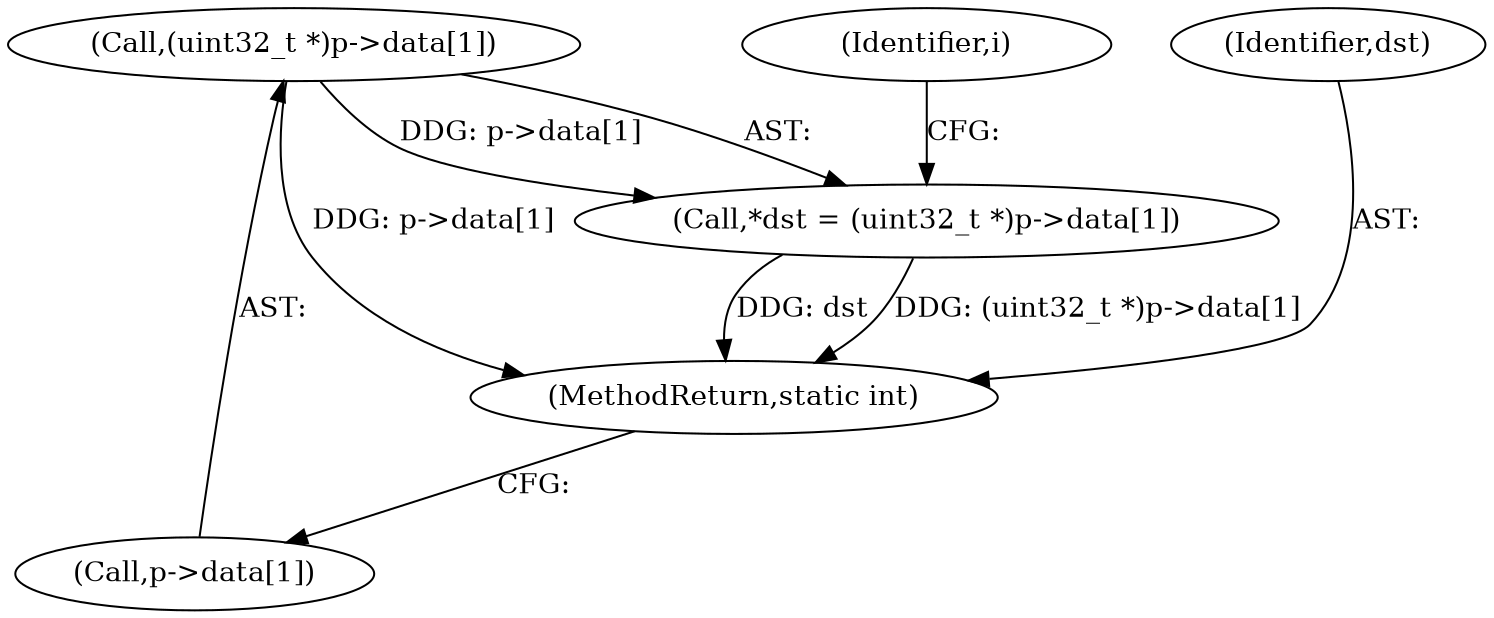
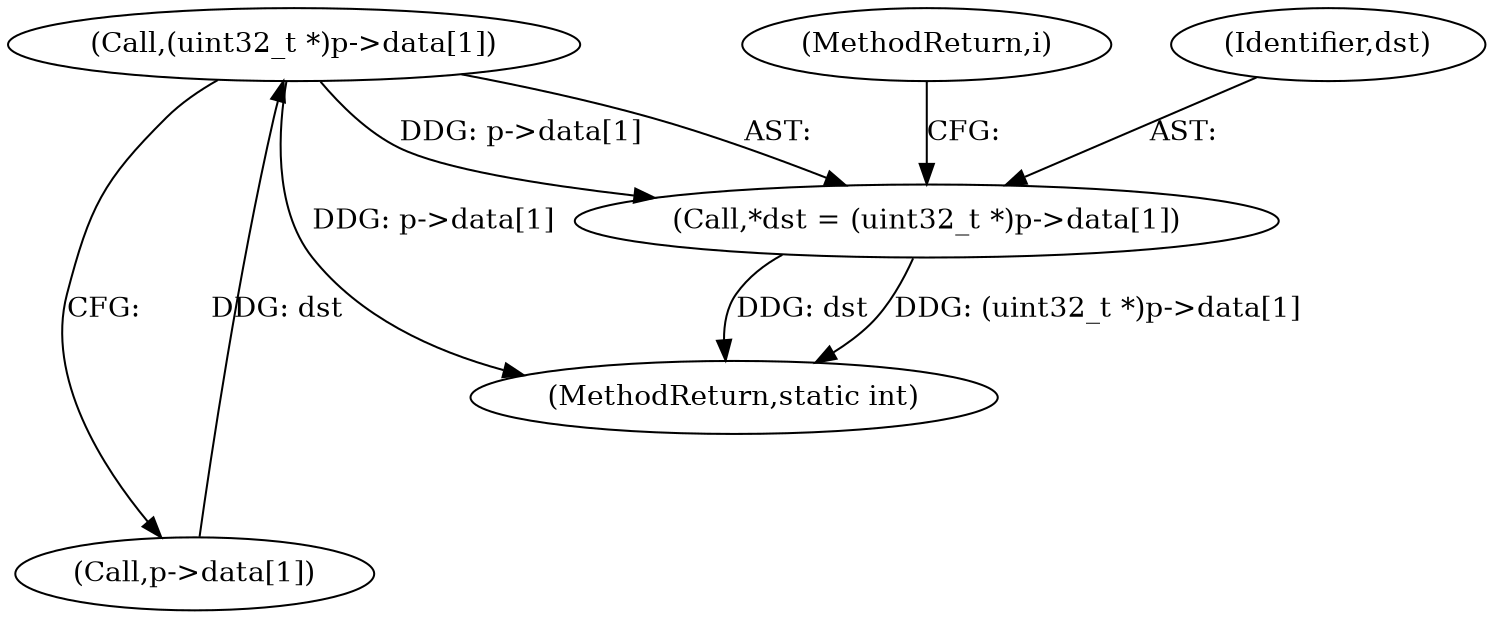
node "(Identifier,i)": label "(Identifier,i)" -> "(MethodReturn,i)"
edge "(Call,p->data[1])" -> "(Call,(uint32_t *)p->data[1])": label "AST: " -> "DDG: dst"
edge "(Identifier,dst)" -> "(MethodReturn,static int)": now "(Identifier,dst)" -> "(Call,*dst = (uint32_t *)p->data[1])"
edge "(MethodReturn,static int)" -> "(Call,p->data[1])": now "(Call,(uint32_t *)p->data[1])" -> "(Call,p->data[1])"
